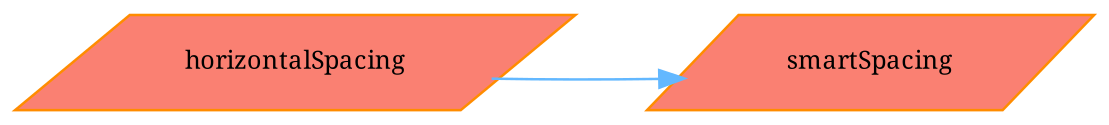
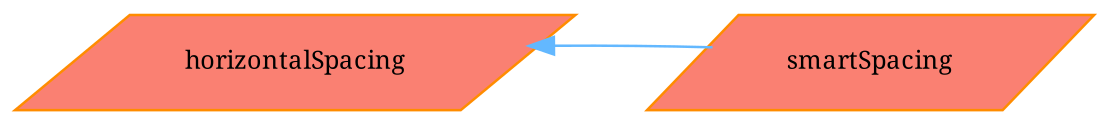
edge "horizontalSpacing" -> "smartSpacing": reversed
